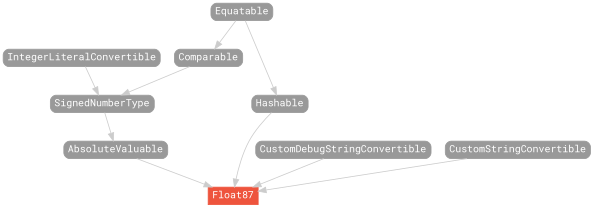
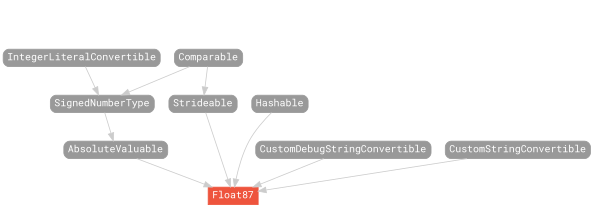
node "Equatable": removed
node "Strideable": added
